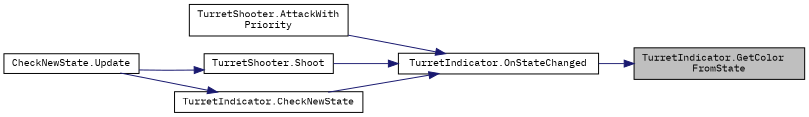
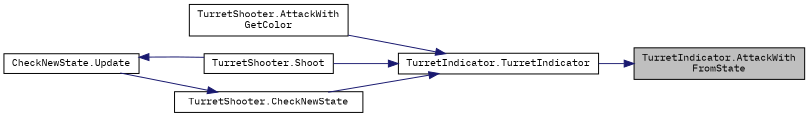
node "TurretShooter.AttackWith Priority": label "TurretShooter.AttackWith Priority" -> "TurretShooter.AttackWith GetColor"
node "TurretIndicator.OnStateChanged": label "TurretIndicator.OnStateChanged" -> "TurretIndicator.TurretIndicator"
node "TurretIndicator.GetColor FromState": label "TurretIndicator.GetColor FromState" -> "TurretIndicator.AttackWith FromState"
edge "CheckNewState.Update" -> "TurretShooter.Shoot": reversed
node "TurretIndicator.CheckNewState": label "TurretIndicator.CheckNewState" -> "TurretShooter.CheckNewState"
